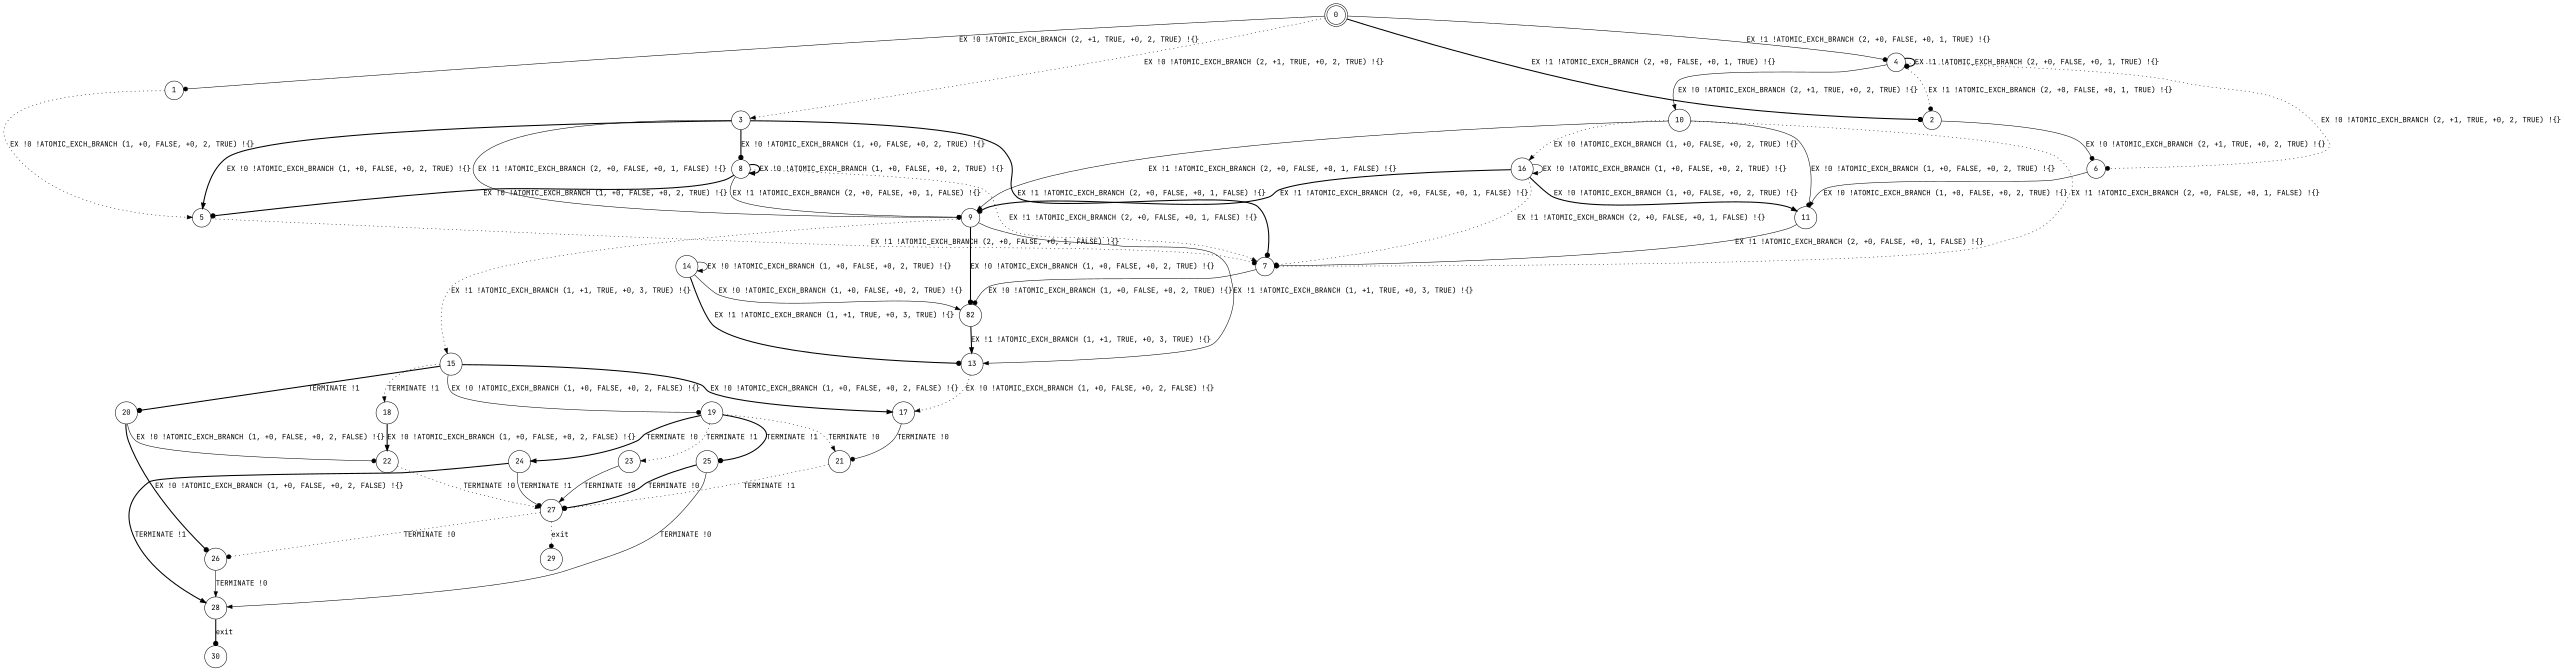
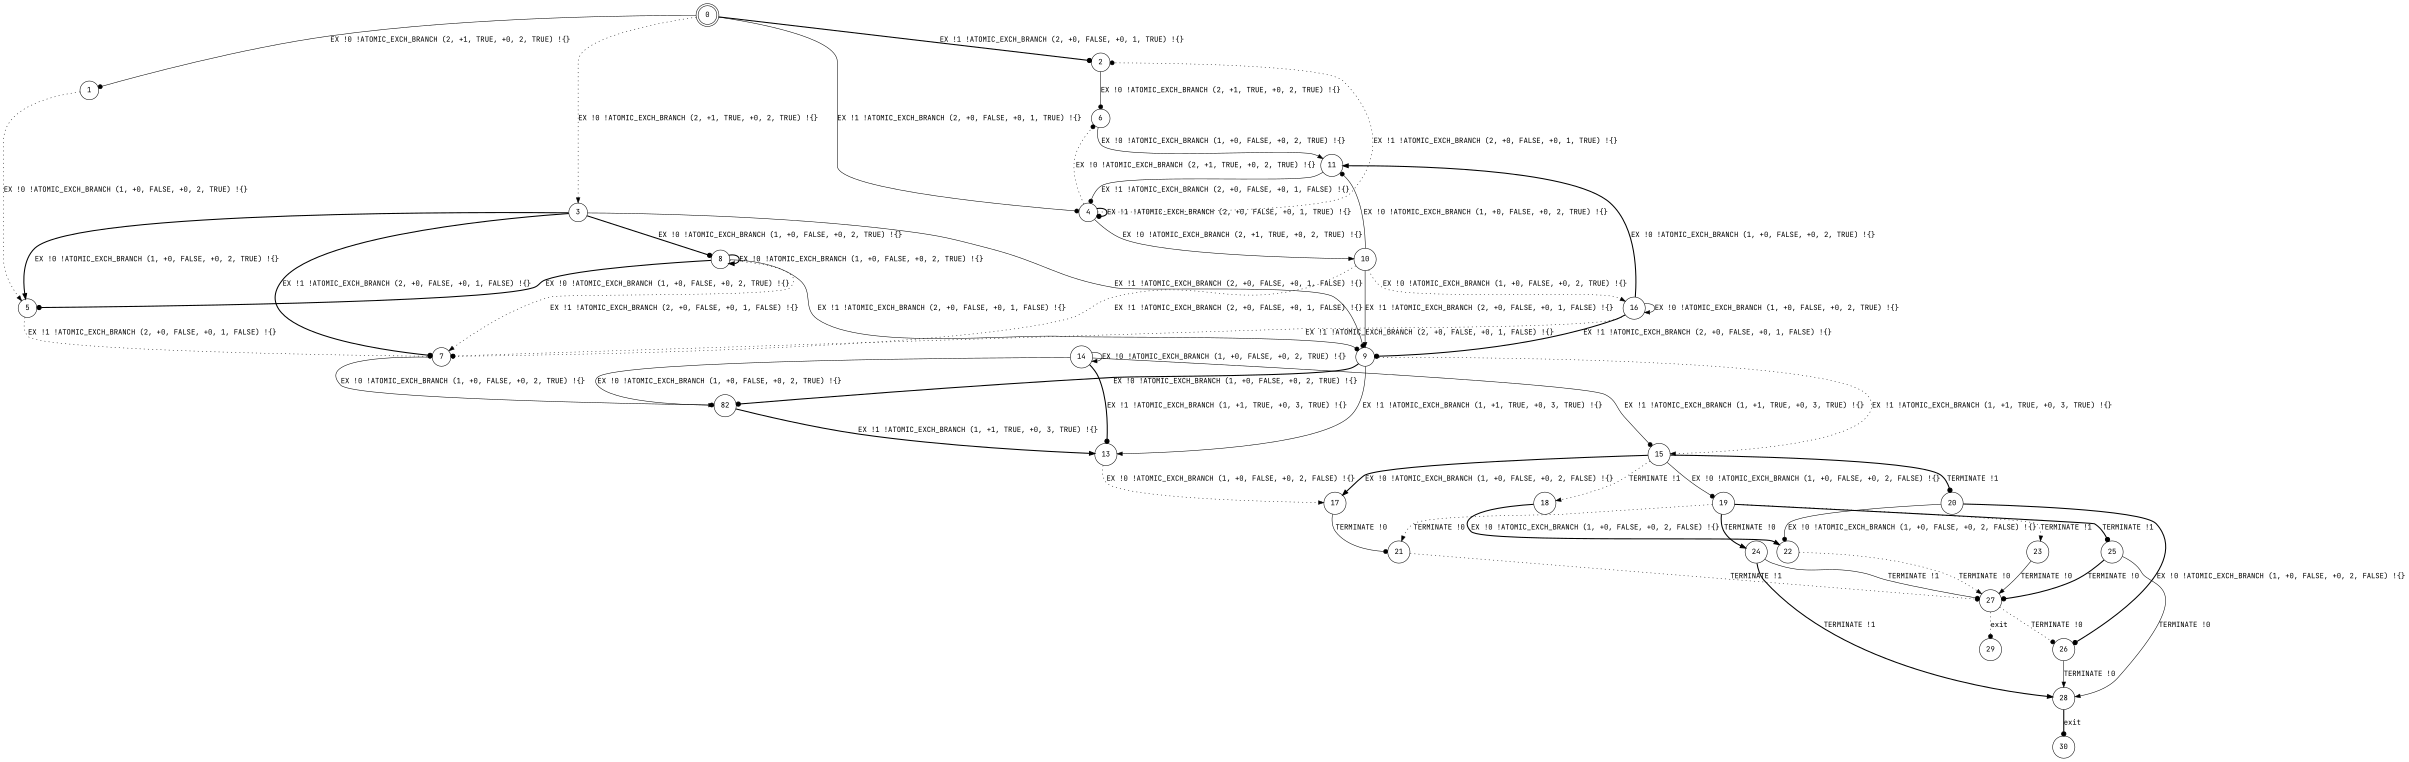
edge "11" -> "7": now "11" -> "4"
edge "14" -> "15": added, label "EX !1 !ATOMIC_EXCH_BRANCH (1, +1, TRUE, +0, 3, TRUE) !{}"
